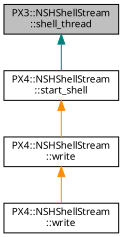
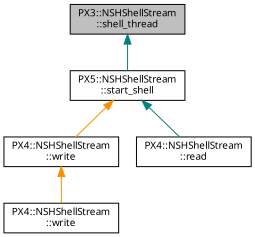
node "PX4::NSHShellStream ::start_shell": label "PX4::NSHShellStream ::start_shell" -> "PX5::NSHShellStream ::start_shell"
node "PX4::NSHShellStream ::read": added
